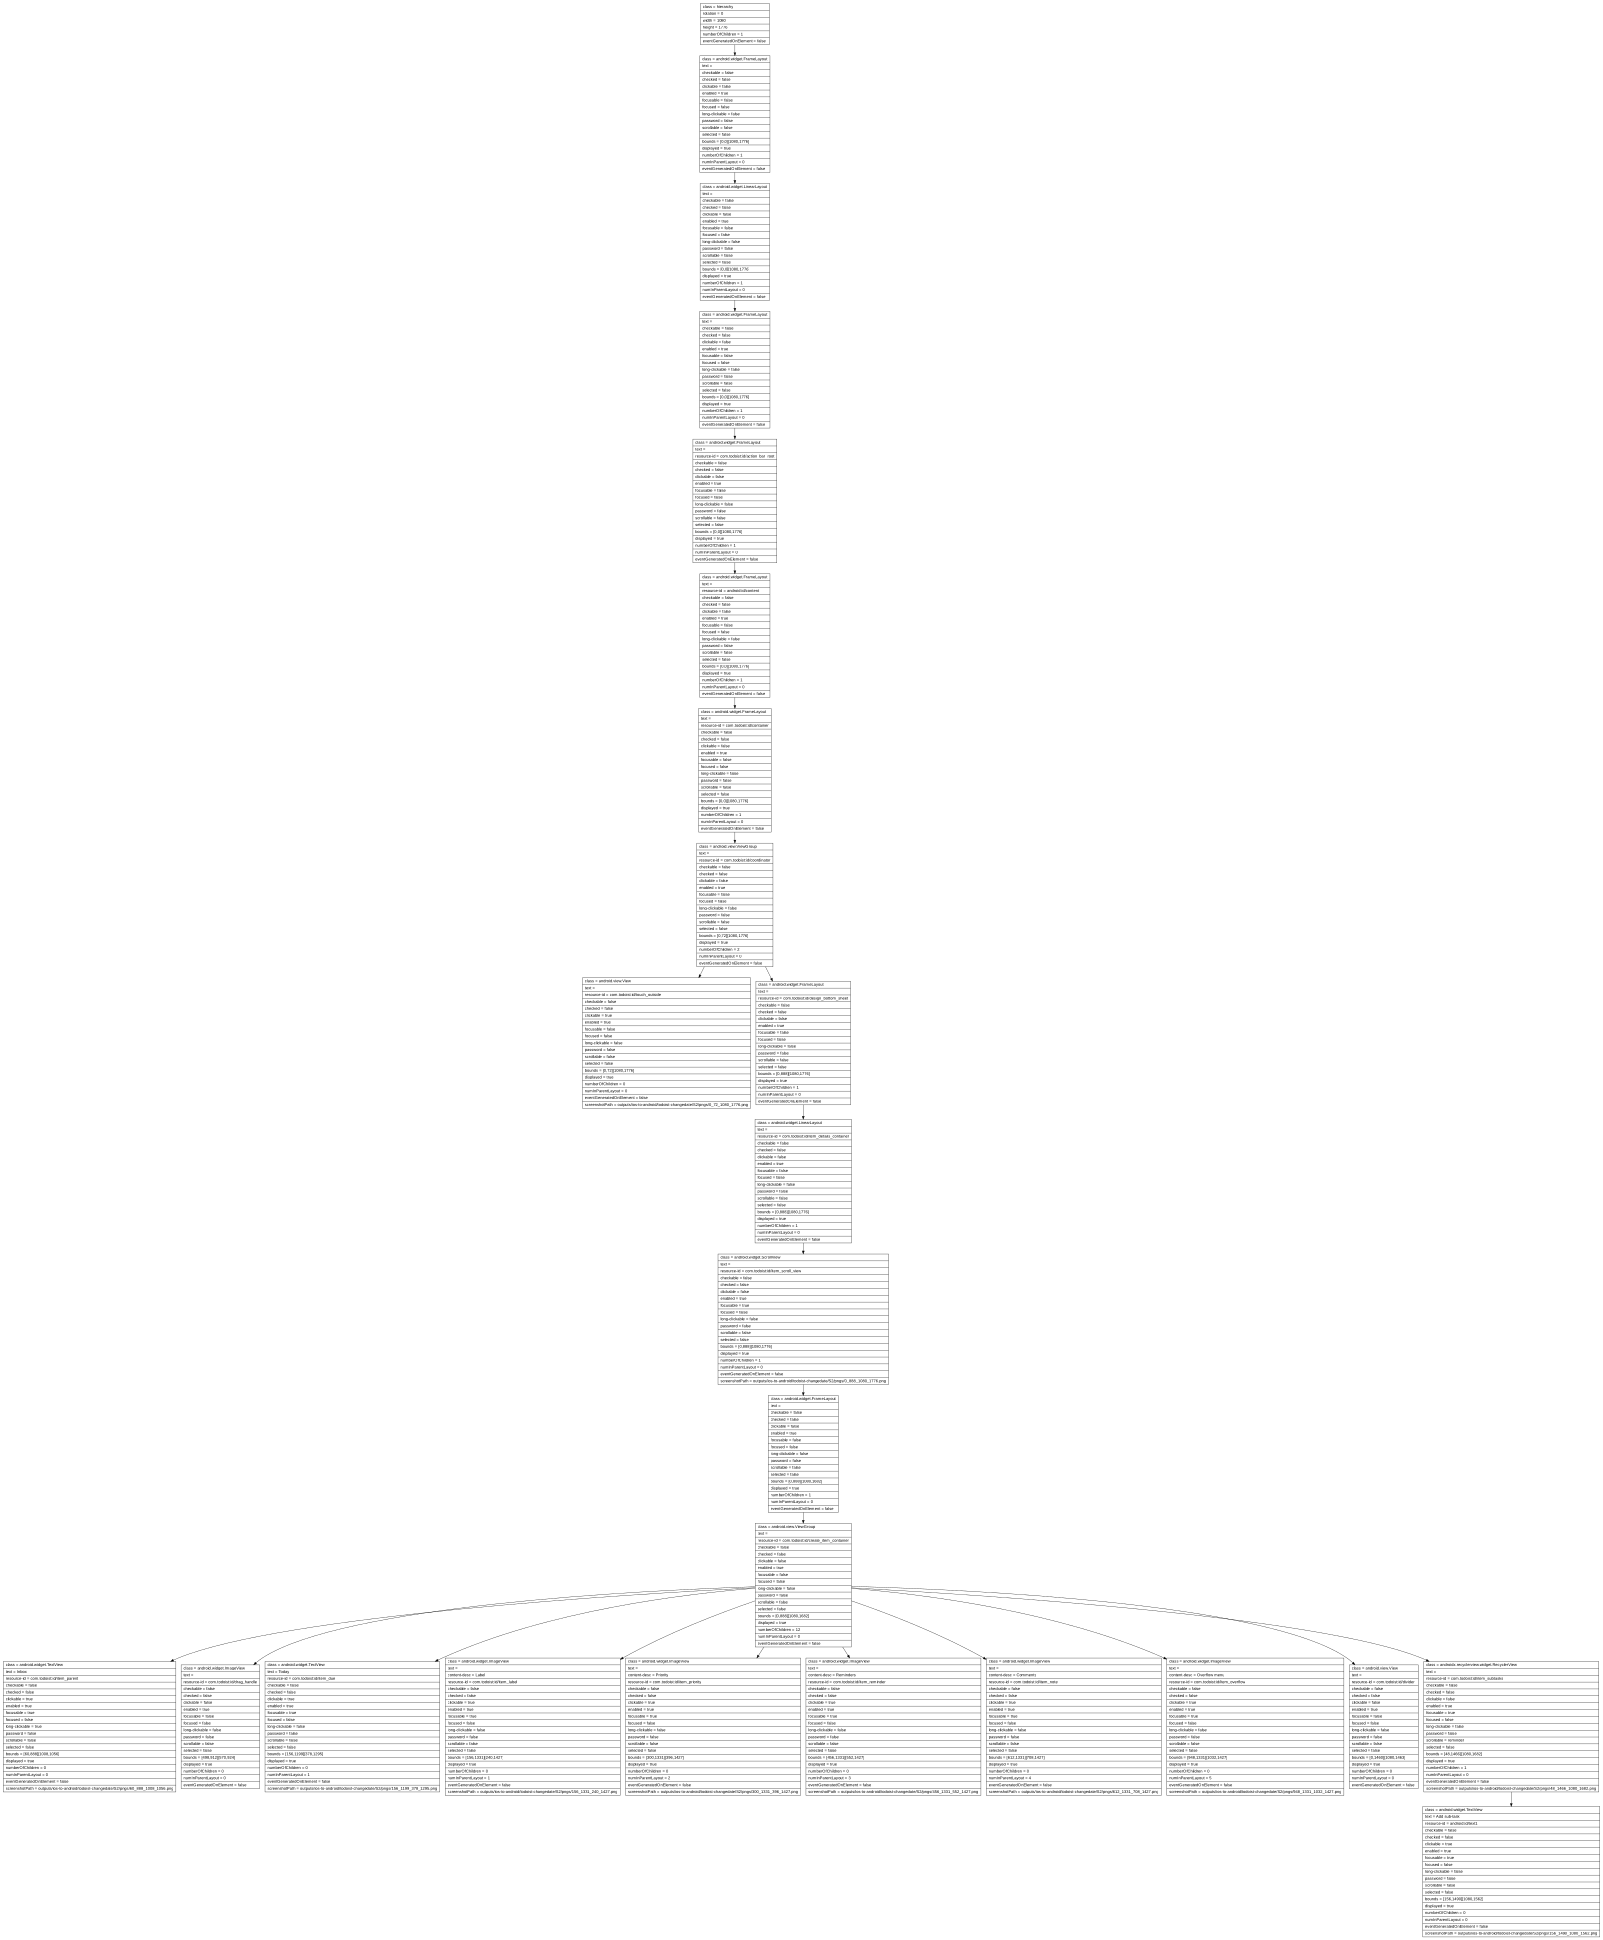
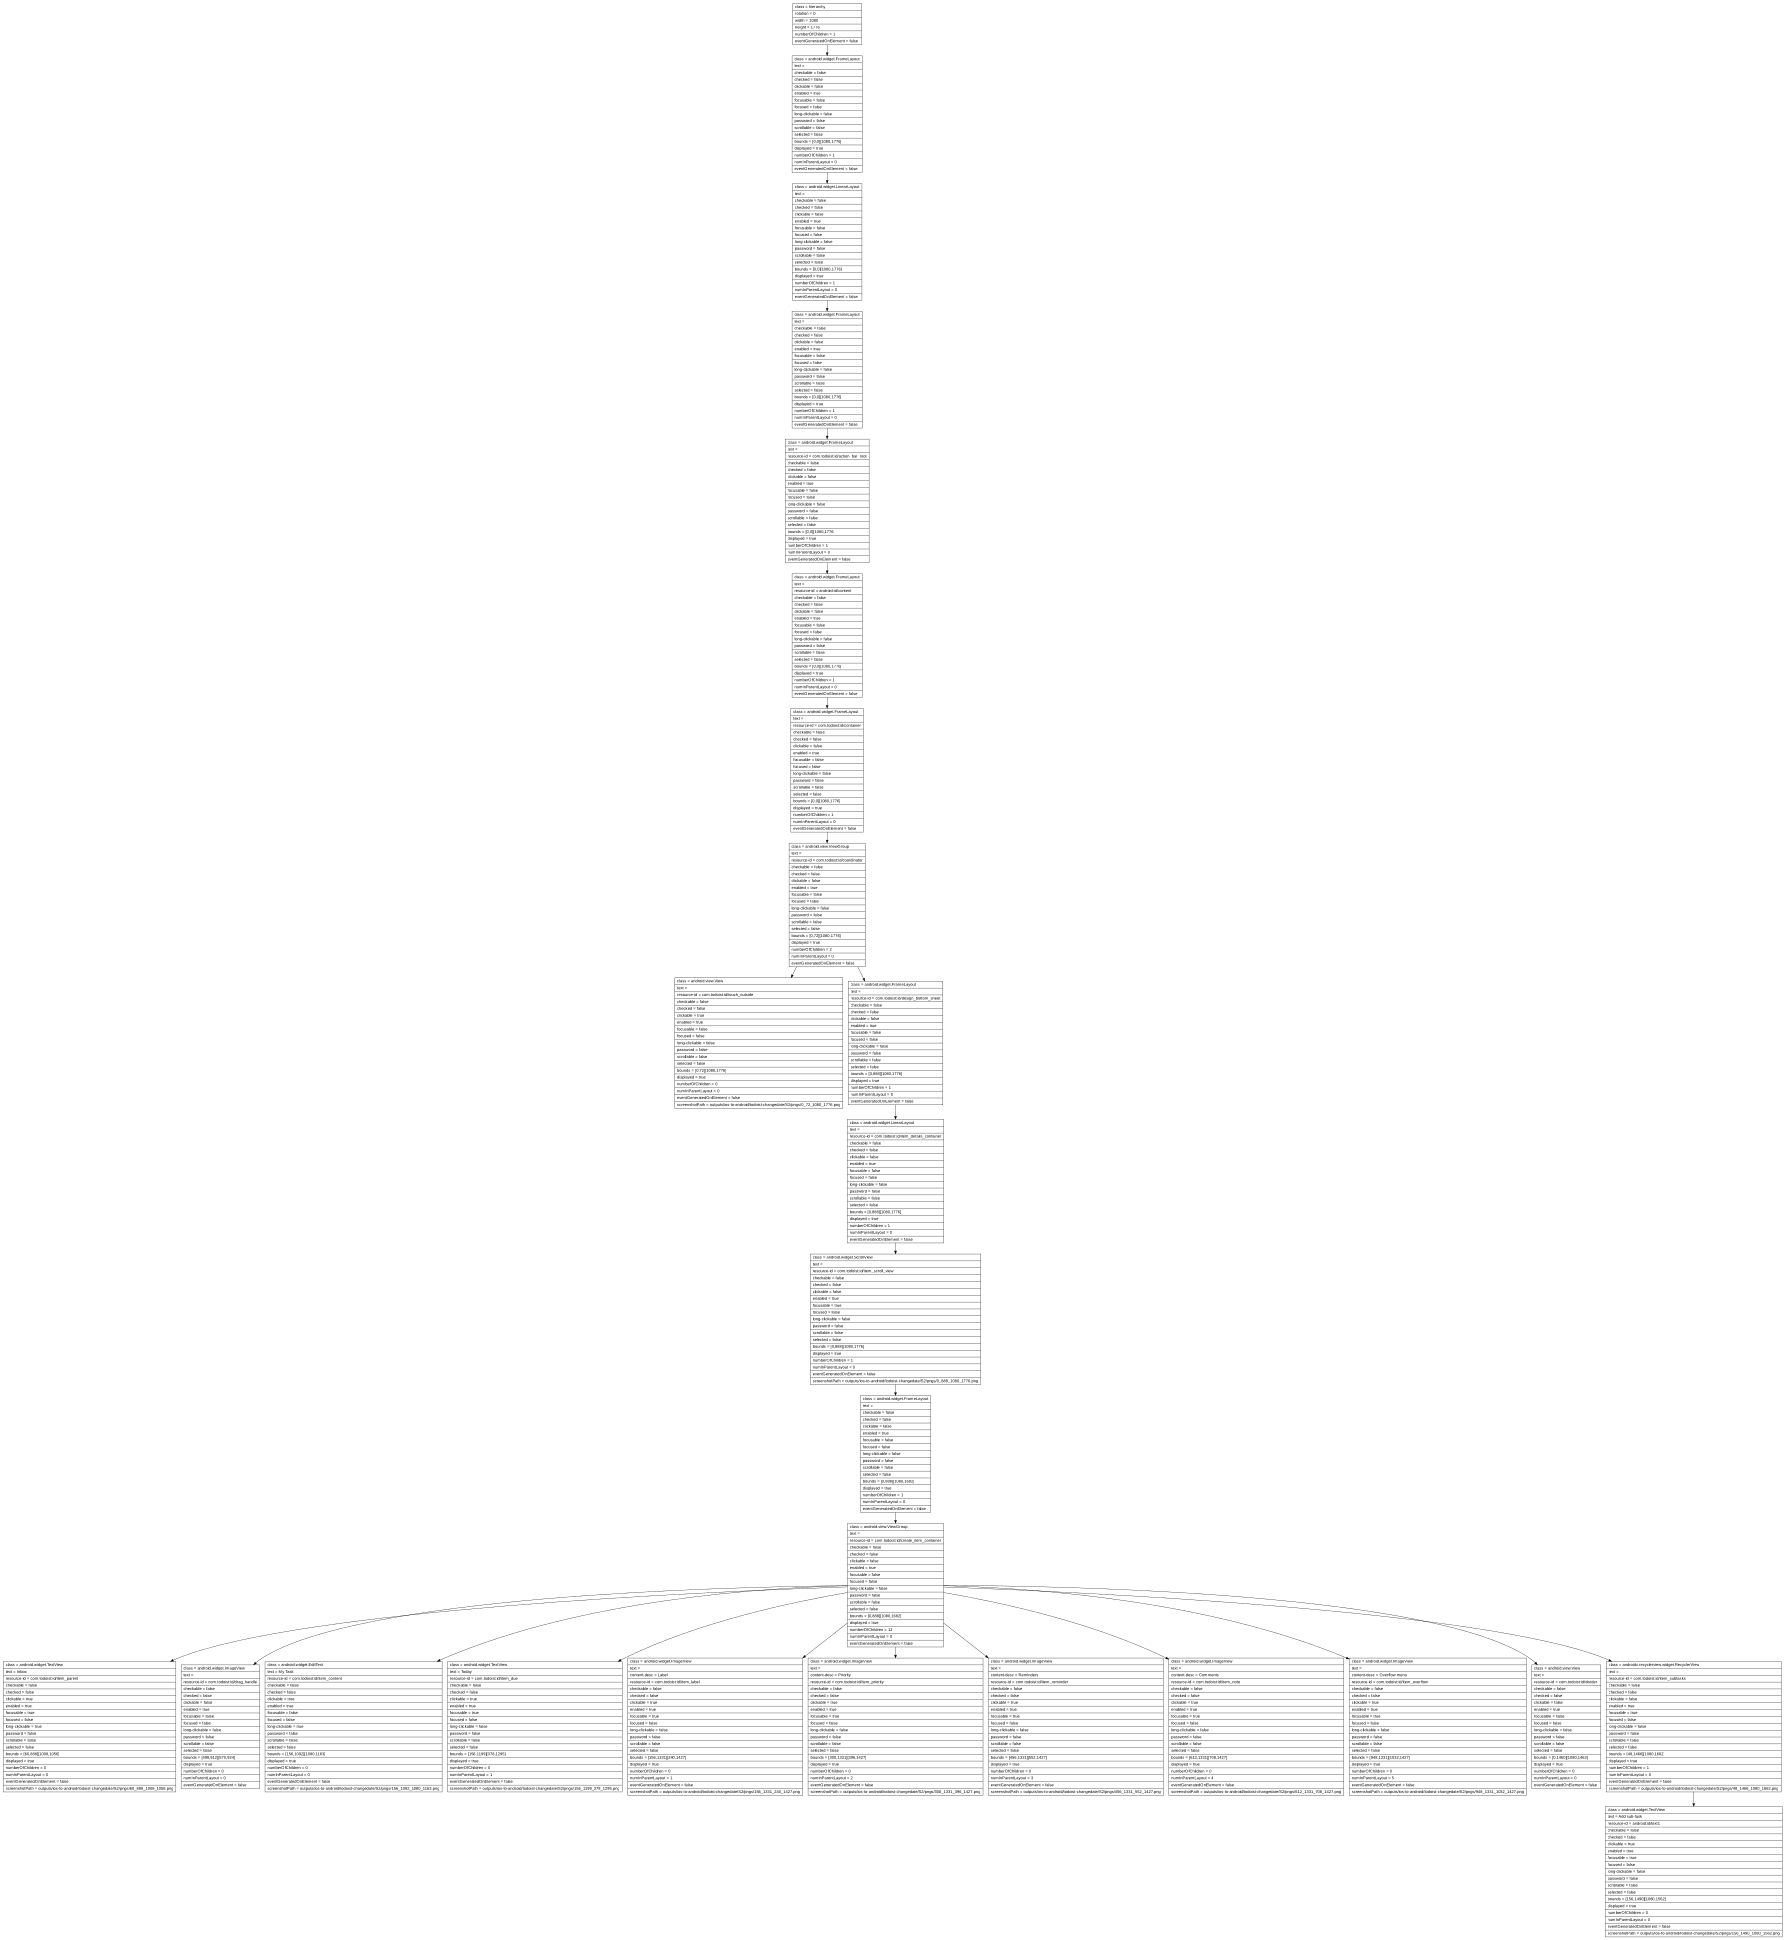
node "class = android.widget.EditText": added
node "class = androidx.recyclerview.widget.RecyclerView": text "scrollable = reminder" -> "scrollable = false"
